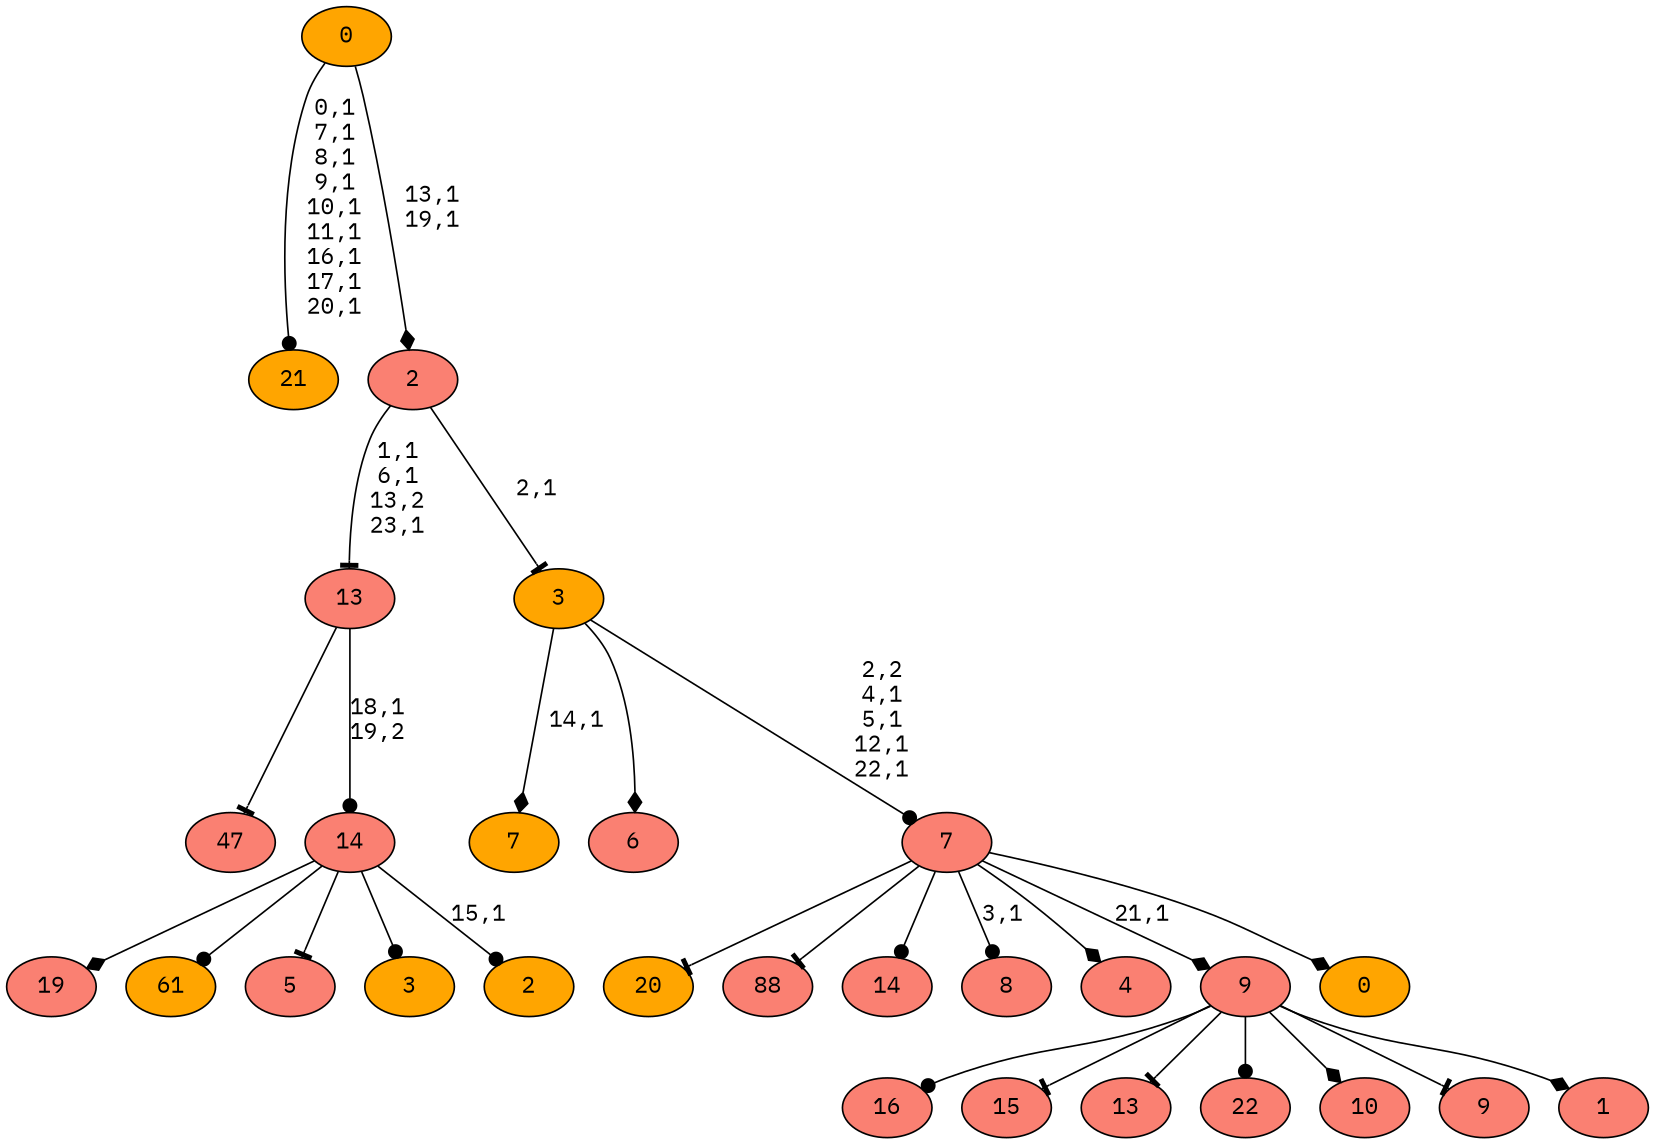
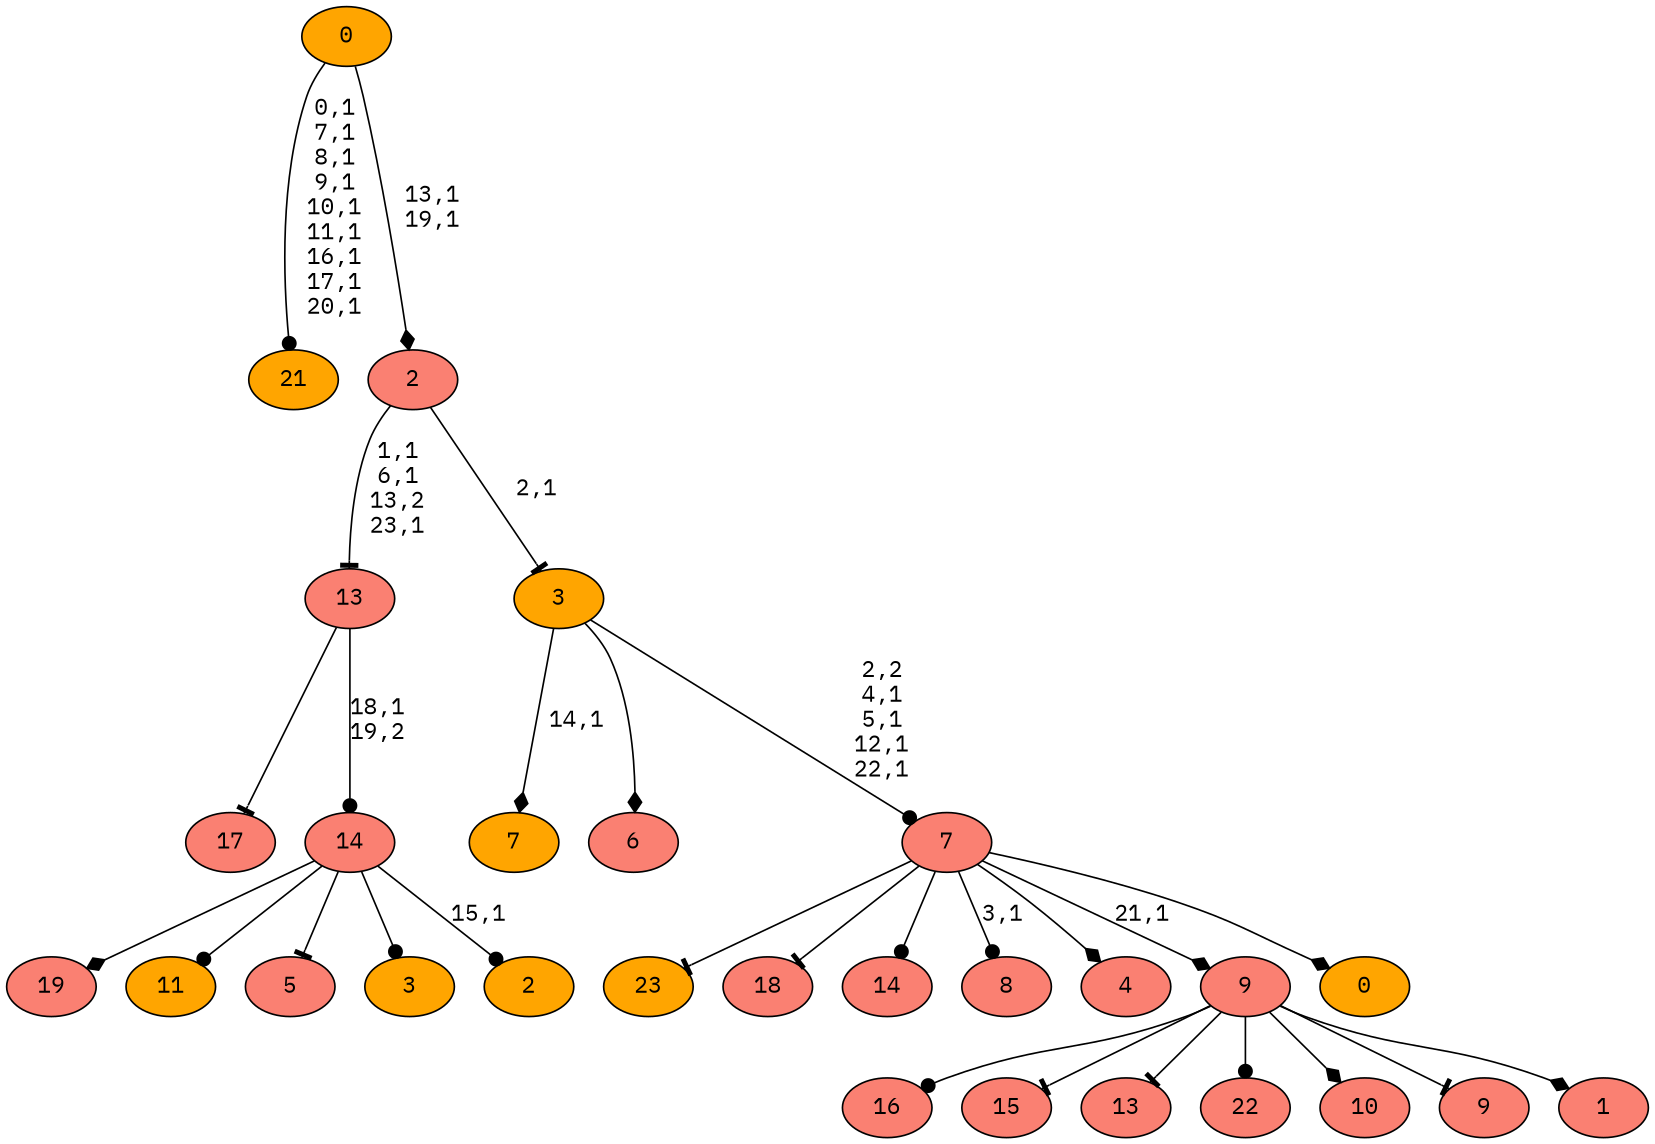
node "47": label "47" -> "17"
node "61": label "61" -> "11"
node "20": label "20" -> "23"
node "88": label "88" -> "18"
